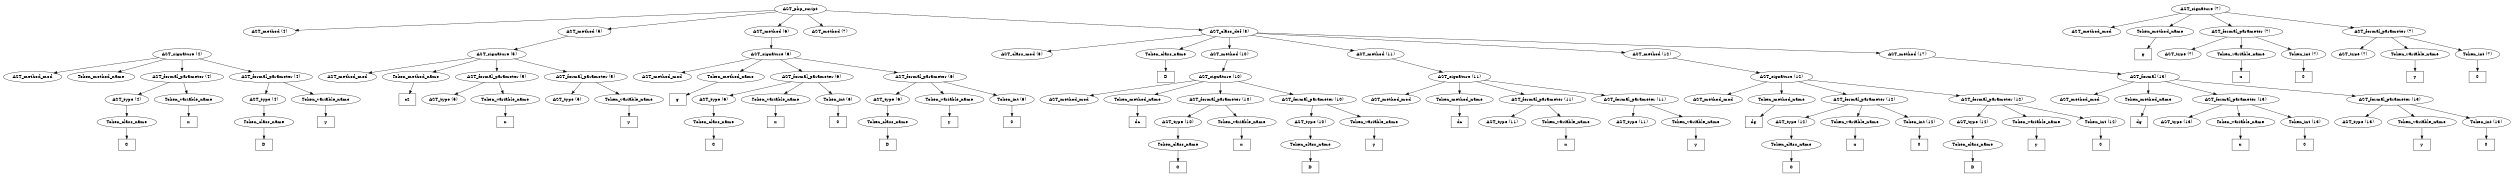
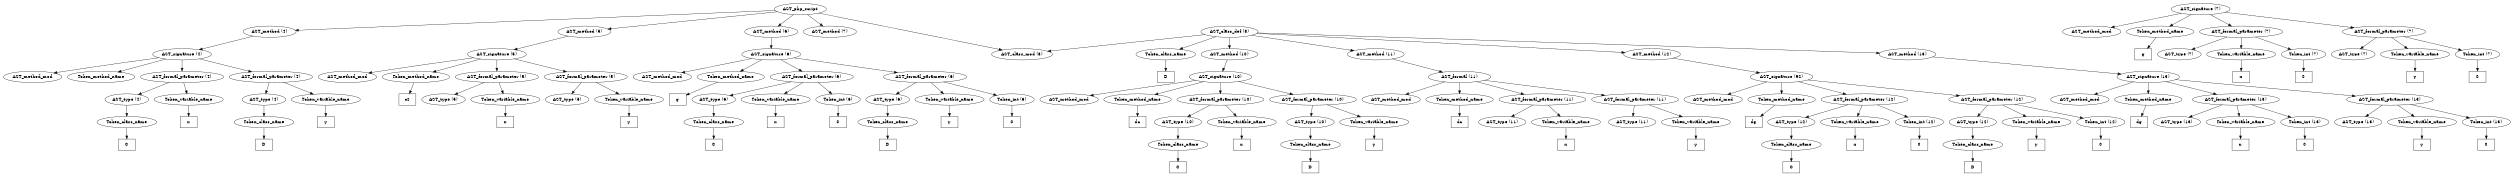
edge "AST_php_script" -> "AST_class_def (8)": now "AST_php_script" -> "AST_class_mod (8)"
edge "AST_method (4)" -> "AST_signature (4)": added
node "AST_method (17)": label "AST_method (17)" -> "AST_method (13)"
node "AST_signature (11)": label "AST_signature (11)" -> "AST_formal (11)"
node "AST_signature (12)": label "AST_signature (12)" -> "AST_signature (92)"
node "AST_formal (13)": label "AST_formal (13)" -> "AST_signature (13)"
